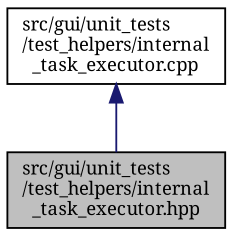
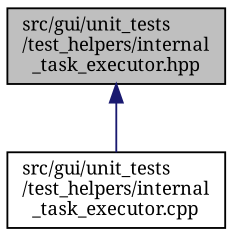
edge "src/gui/unit_tests /test_helpers/internal _task_executor.hpp" -> "src/gui/unit_tests /test_helpers/internal _task_executor.cpp": reversed
